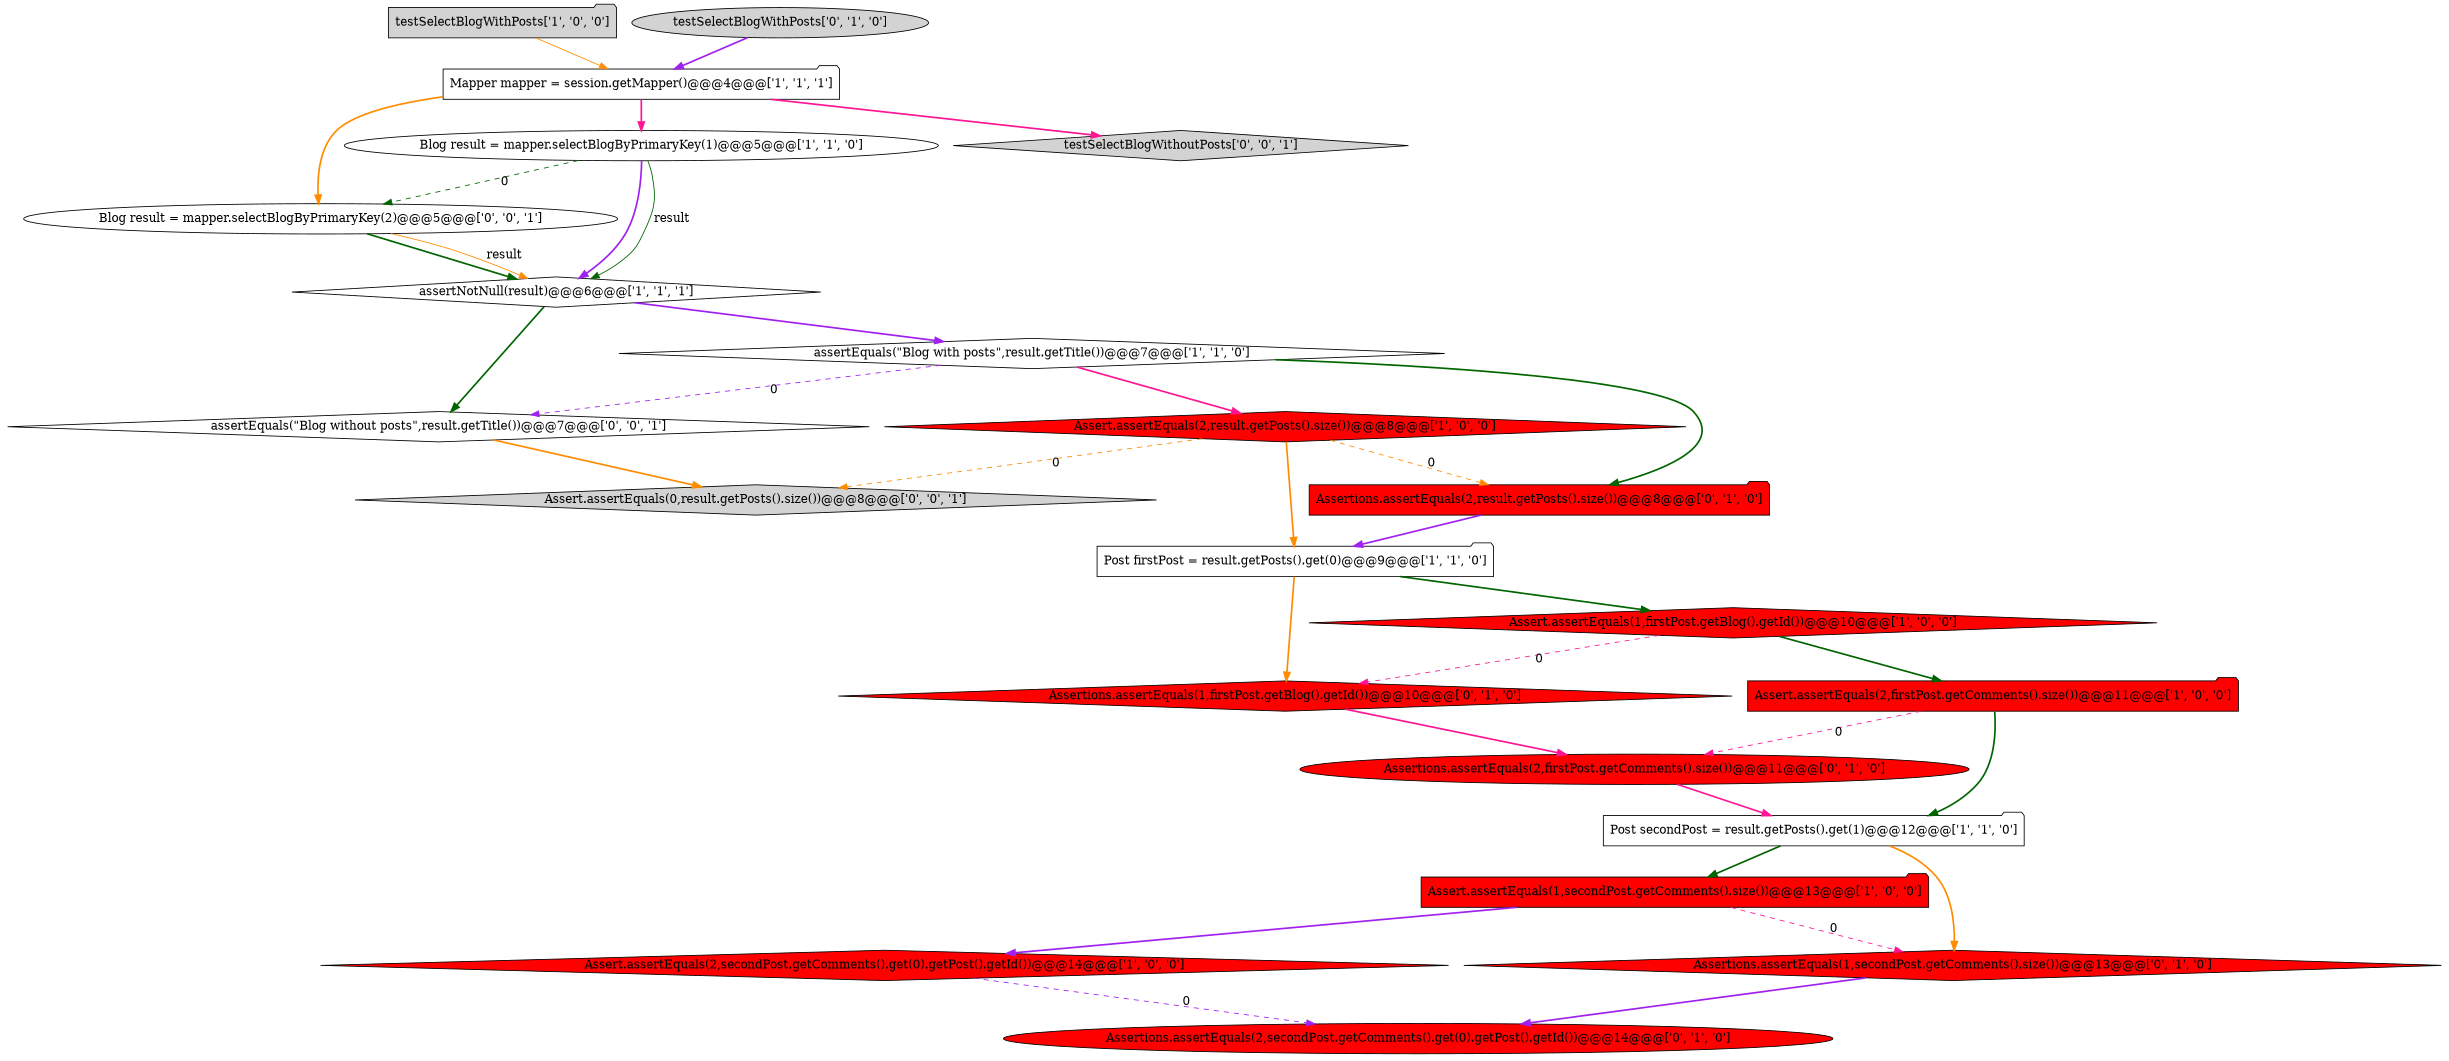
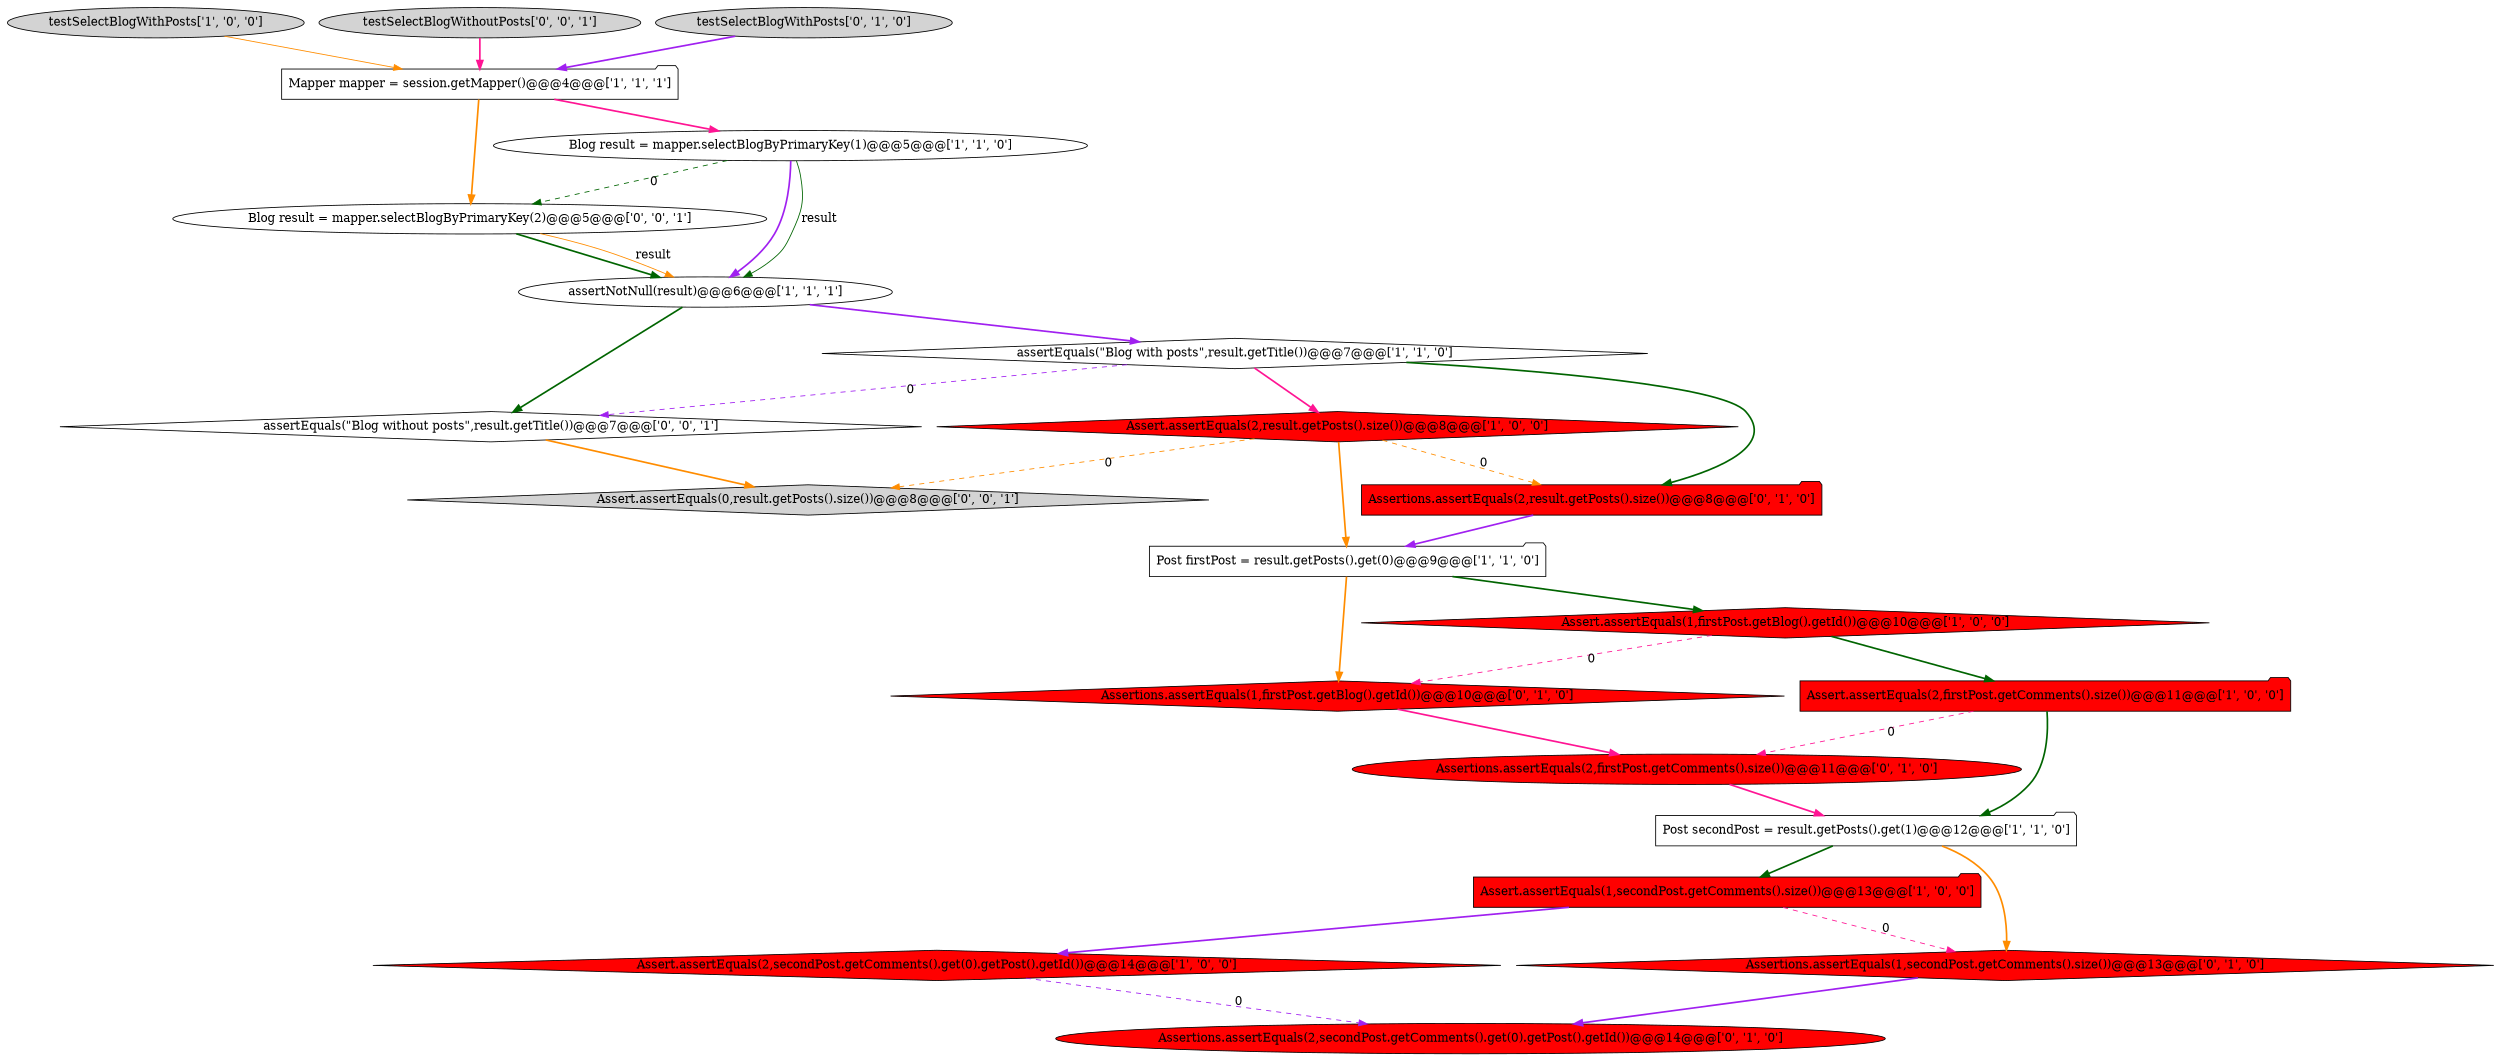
node "testSelectBlogWithPosts['1', '0', '0']": shape folder -> ellipse
edge "Mapper mapper = session.getMapper()@@@4@@@['1', '1', '1']" -> "testSelectBlogWithoutPosts['0', '0', '1']": reversed
node "testSelectBlogWithoutPosts['0', '0', '1']": shape diamond -> ellipse
node "assertNotNull(result)@@@6@@@['1', '1', '1']": shape diamond -> ellipse
